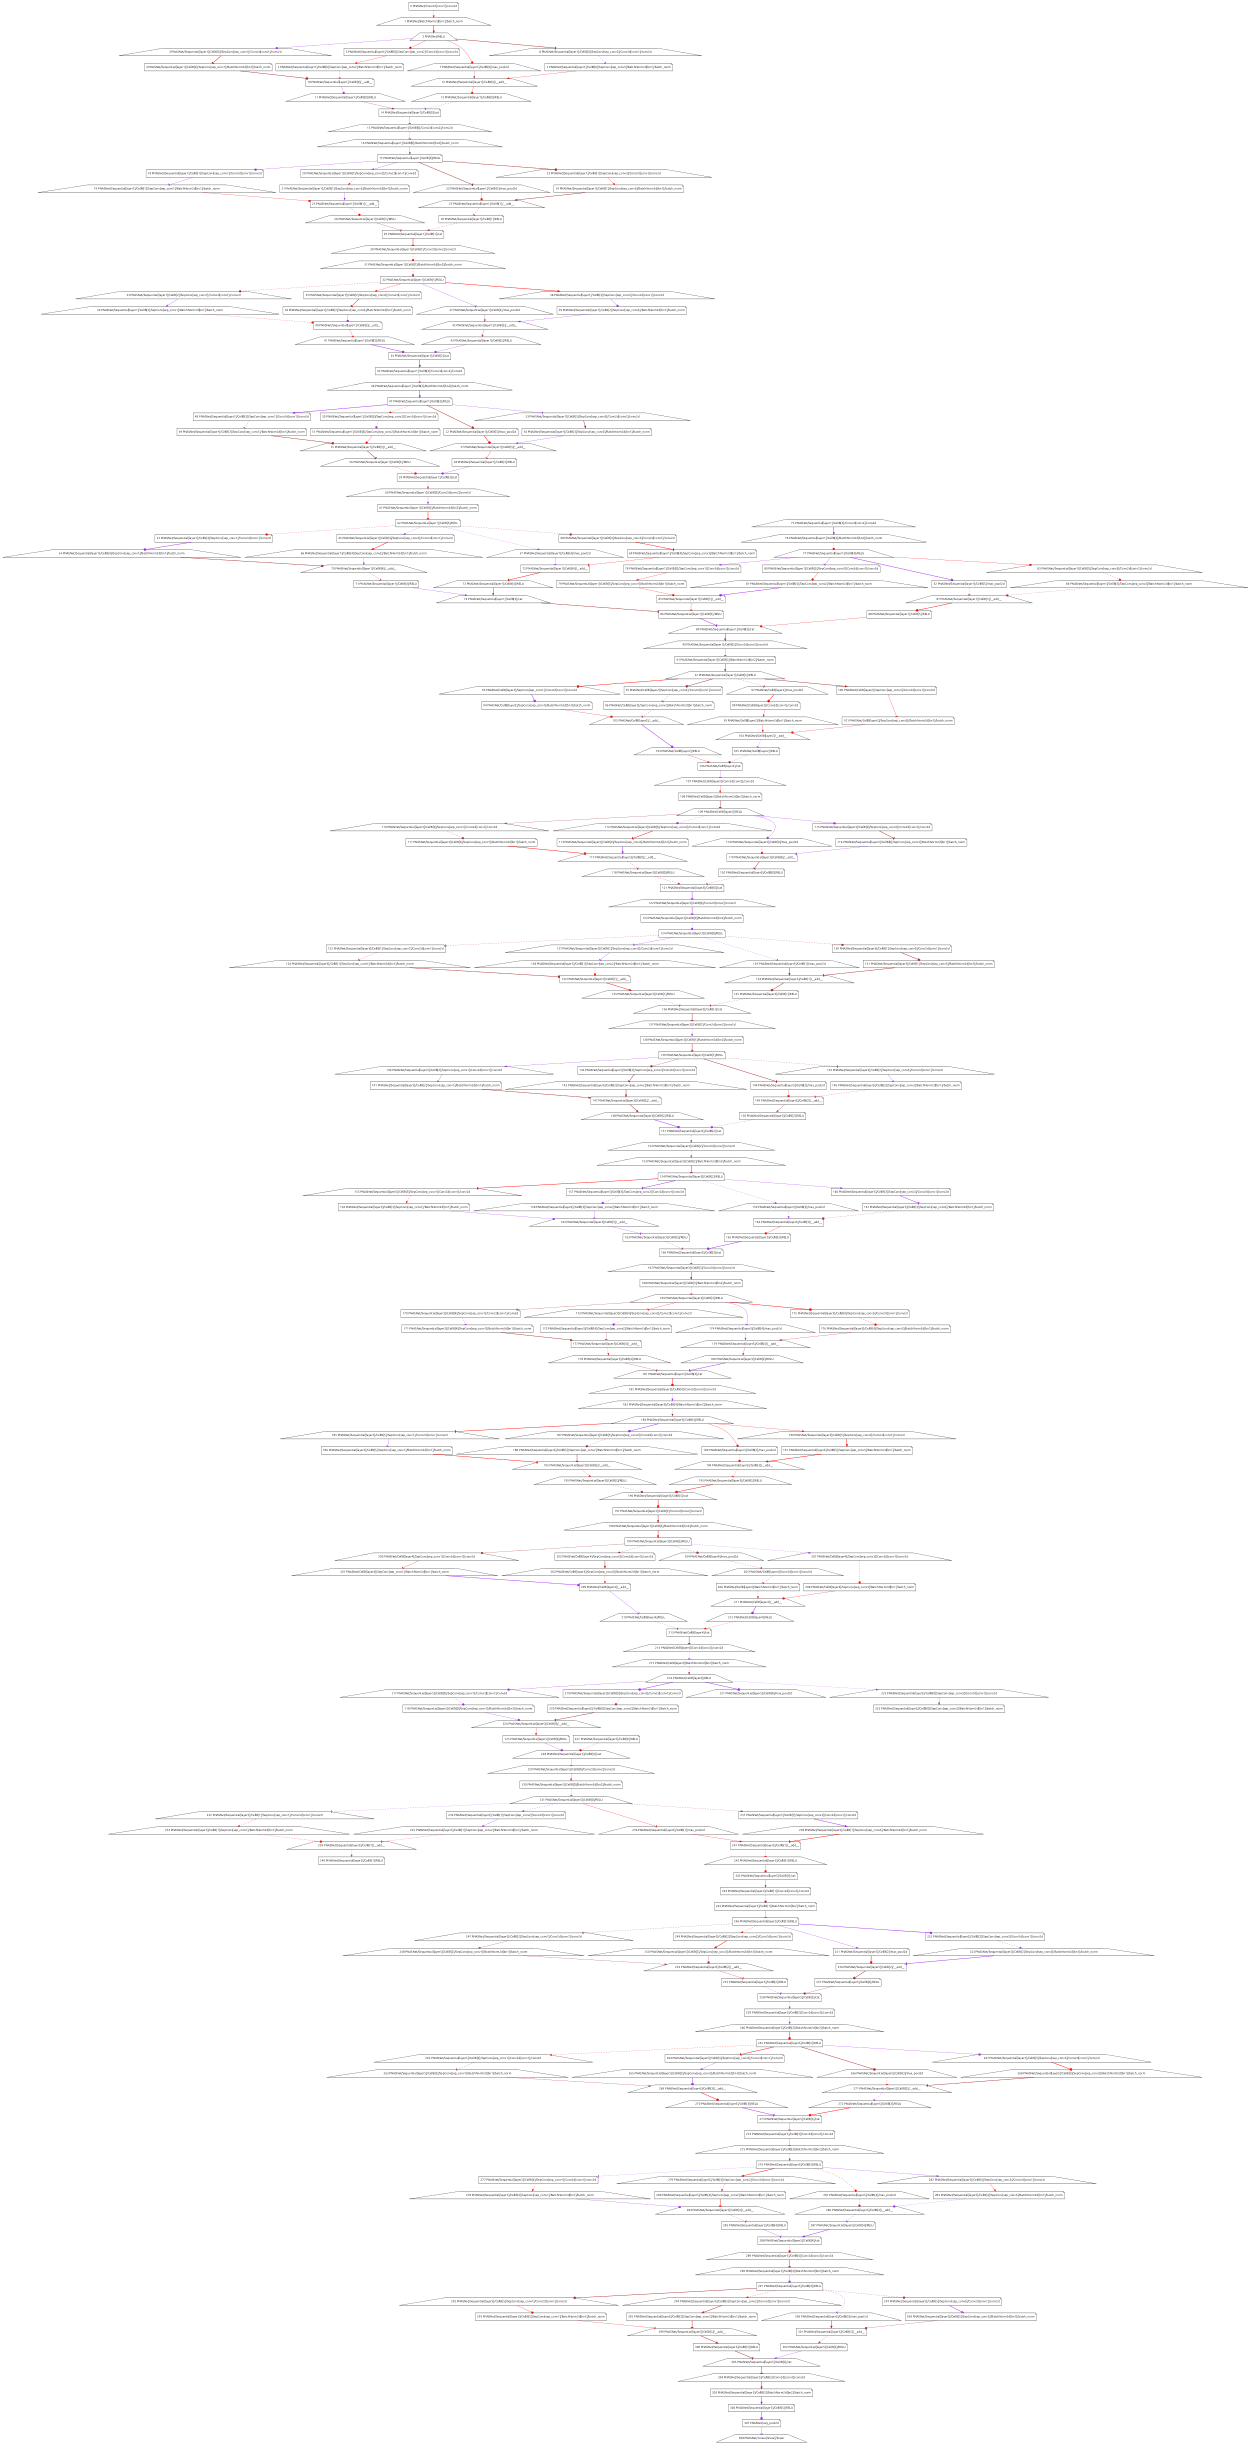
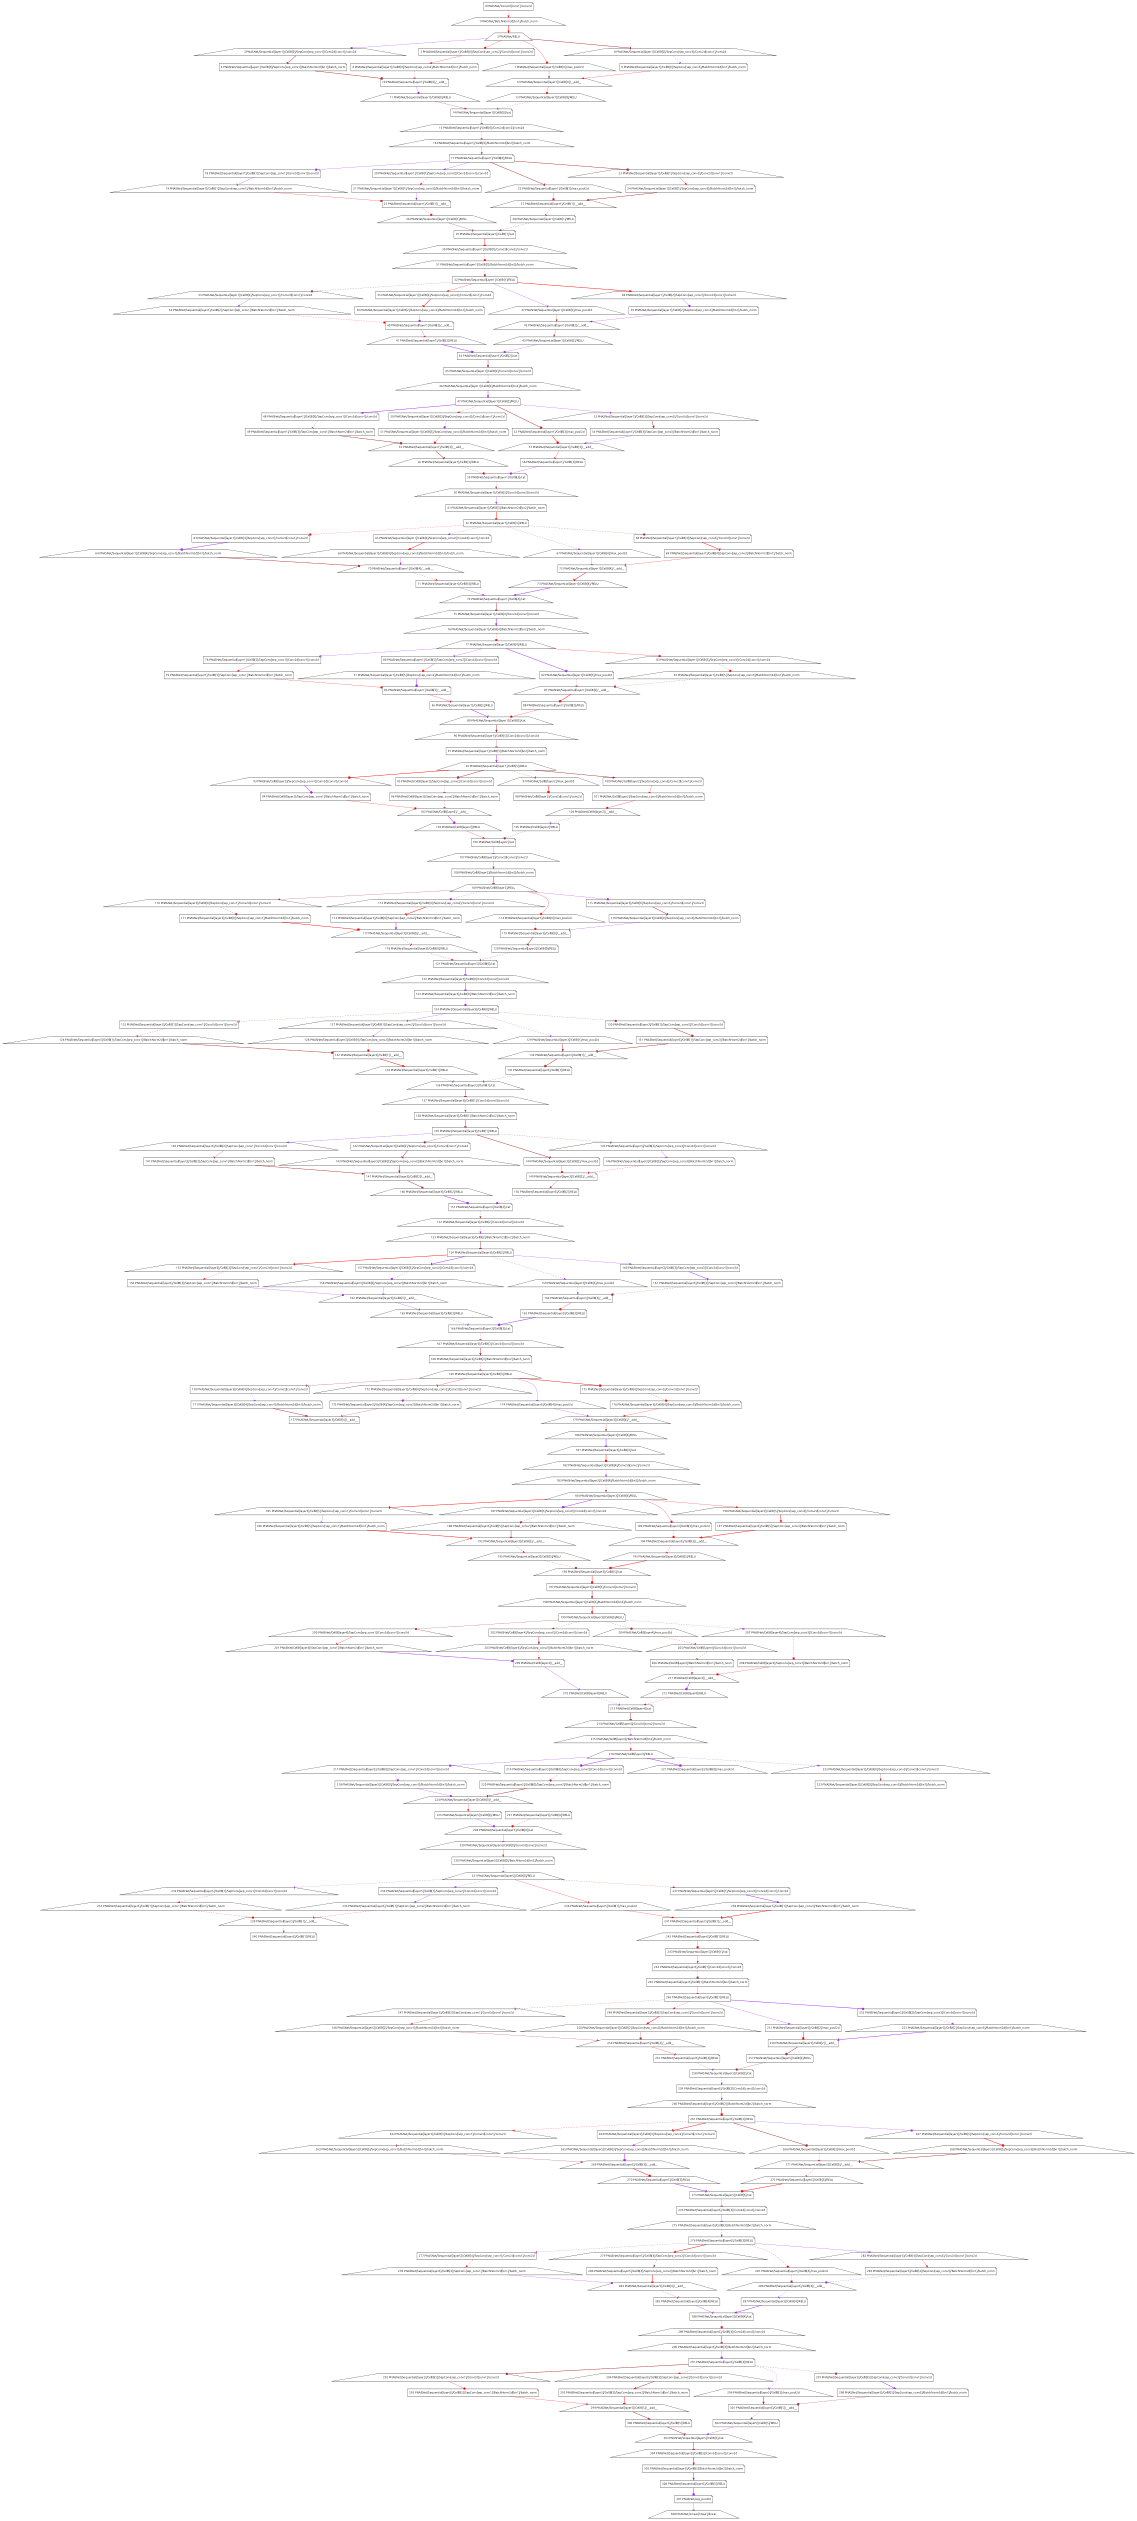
edge "74 PNASNet/Sequential[layer1]/CellB[4]/cat" -> "86 PNASNet/Sequential[layer1]/CellB[5]/RELU": now "74 PNASNet/Sequential[layer1]/CellB[4]/cat" -> "75 PNASNet/Sequential[layer1]/CellB[4]/Conv2d[conv2]/conv2d"
node "99 PNASNet/CellB[layer2]/BatchNorm2d[bn1]/batch_norm": removed
edge "109 PNASNet/CellB[layer2]/RELU" -> "114 PNASNet/Sequential[layer3]/CellB[0]/max_pool2d": color purple -> red
node "163 PNASNet/Sequential[layer3]/CellB[3]/RELU": shape note -> trapezium
edge "163 PNASNet/Sequential[layer3]/CellB[3]/RELU" -> "166 PNASNet/Sequential[layer3]/CellB[3]/cat": color brown -> purple
node "178 PNASNet/Sequential[layer3]/CellB[4]/RELU": removed
